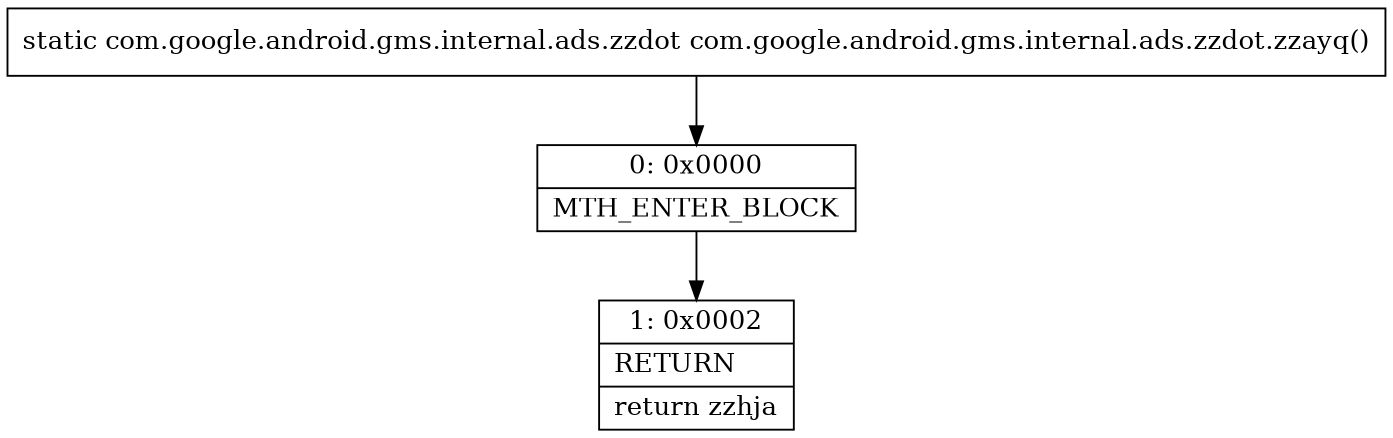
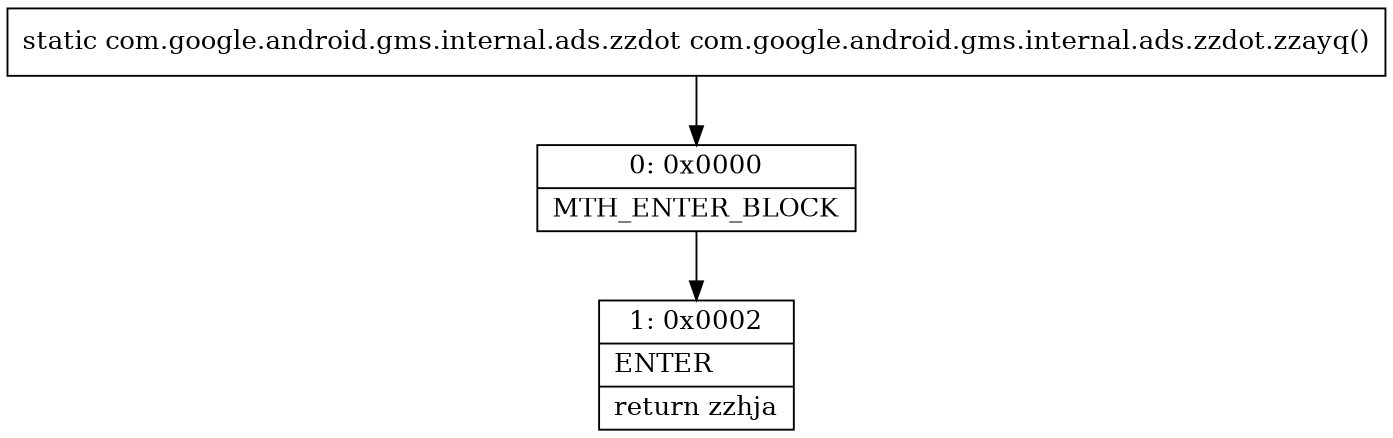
node "1: 0x0002": text "RETURN" -> "ENTER"
